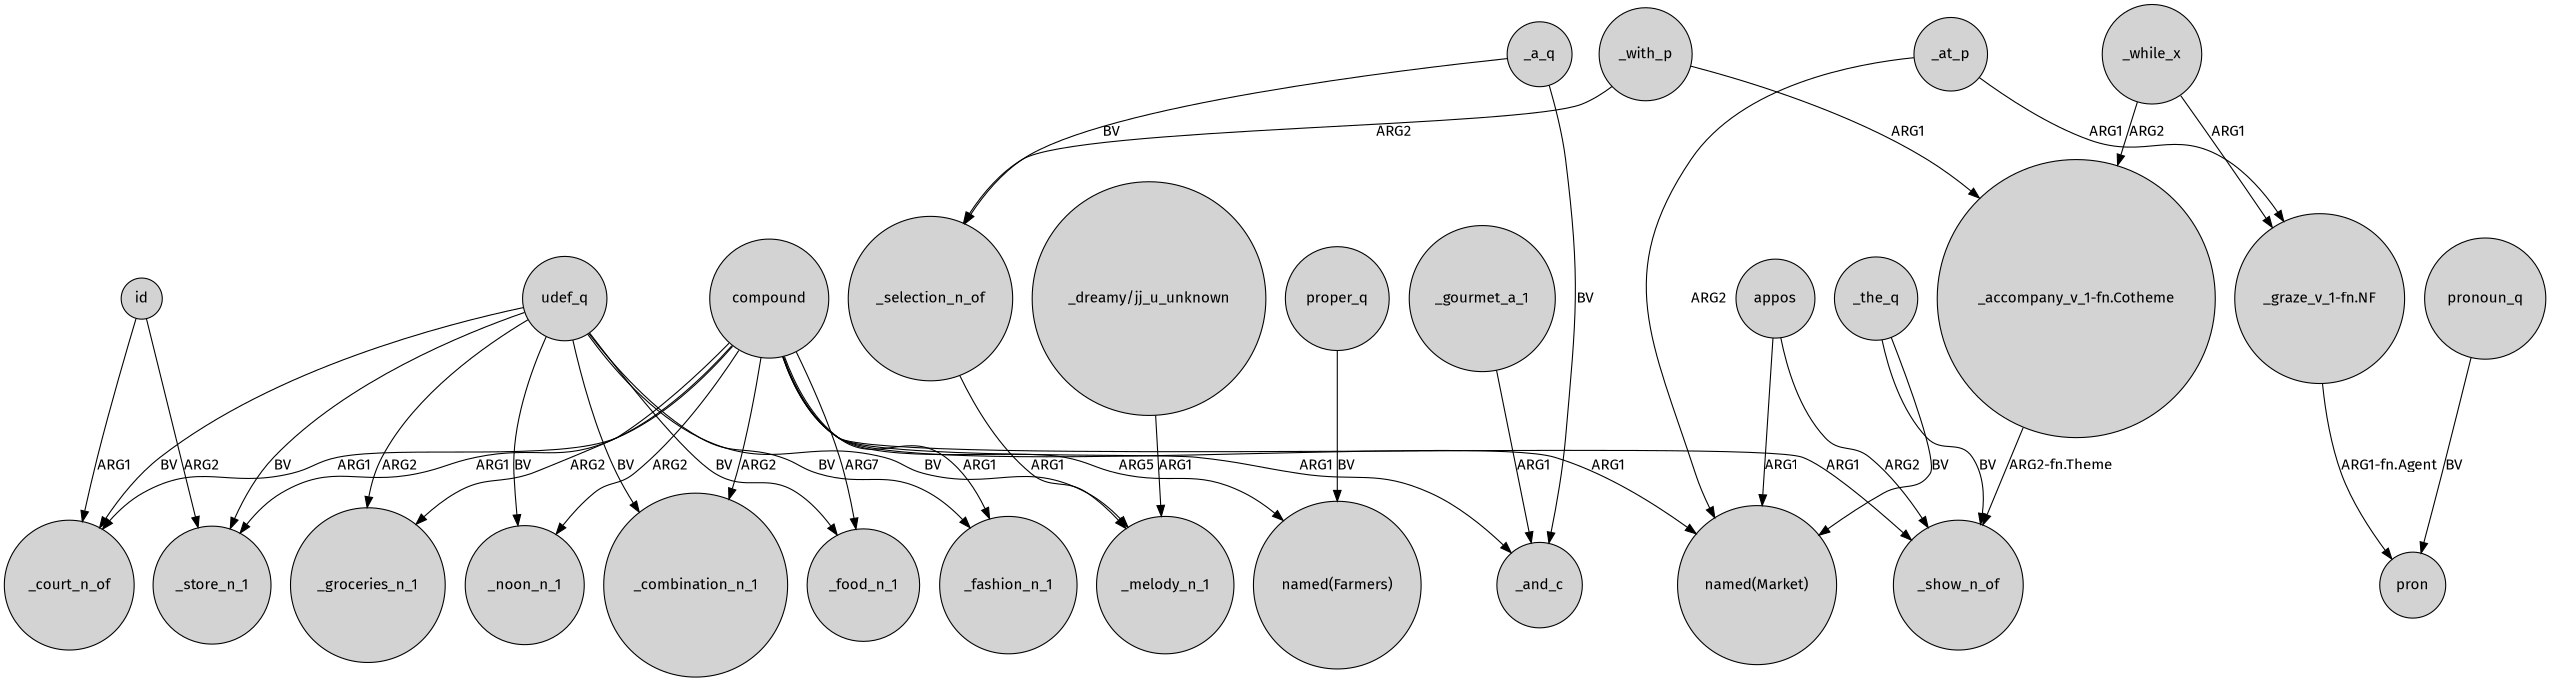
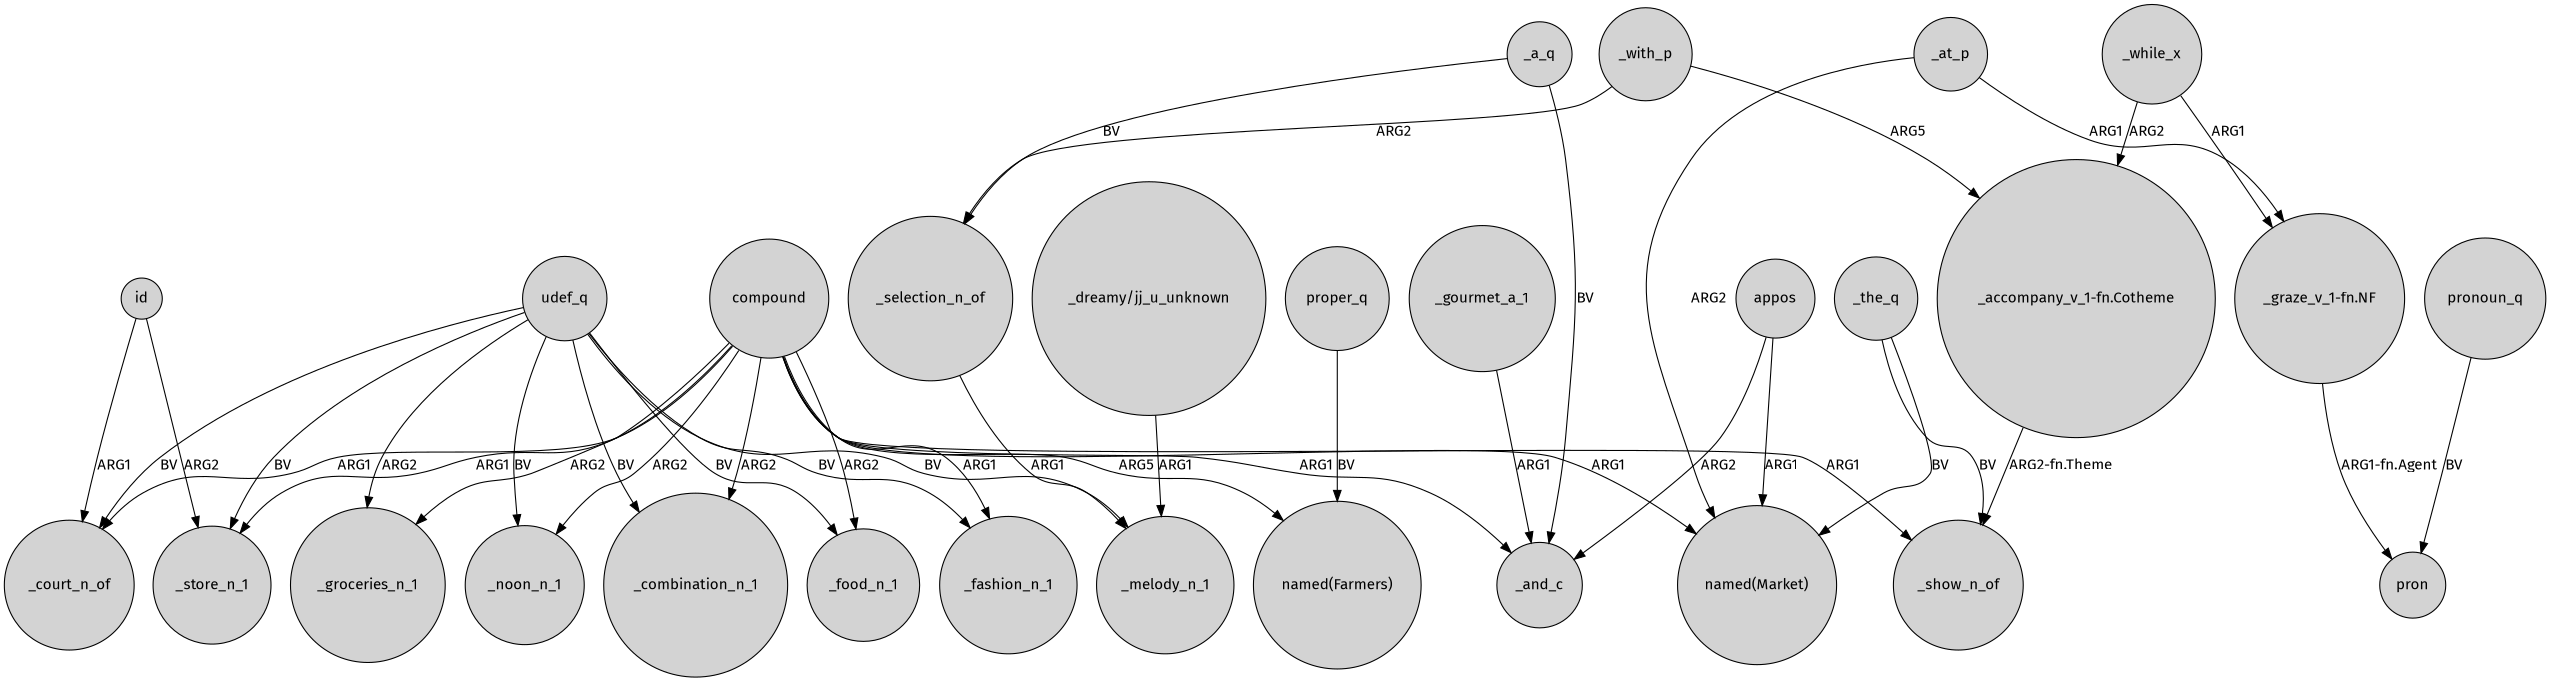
edge "_with_p" -> "_accompany_v_1-fn.Cotheme": label "ARG1" -> "ARG5"
edge "appos" -> "_show_n_of": now "appos" -> "_and_c"
edge "compound" -> "_food_n_1": label "ARG7" -> "ARG2"
